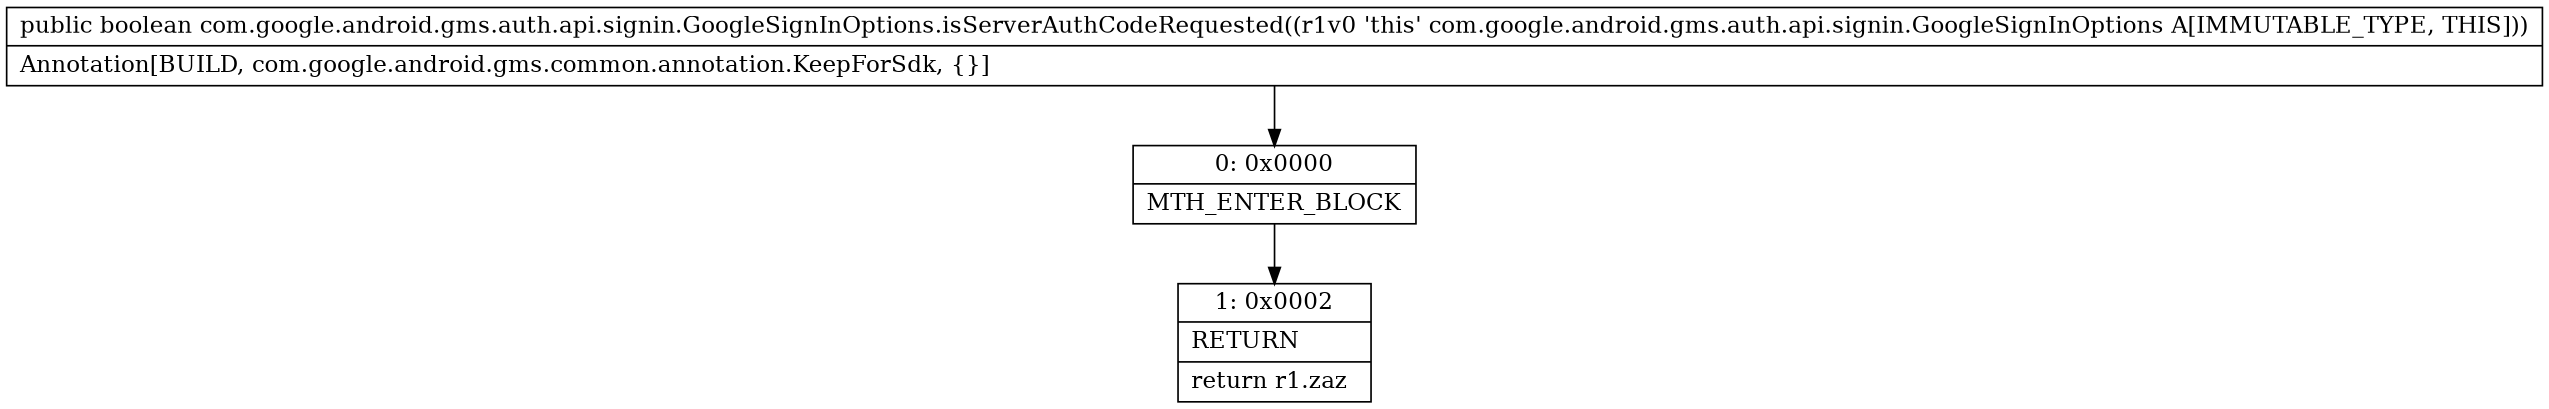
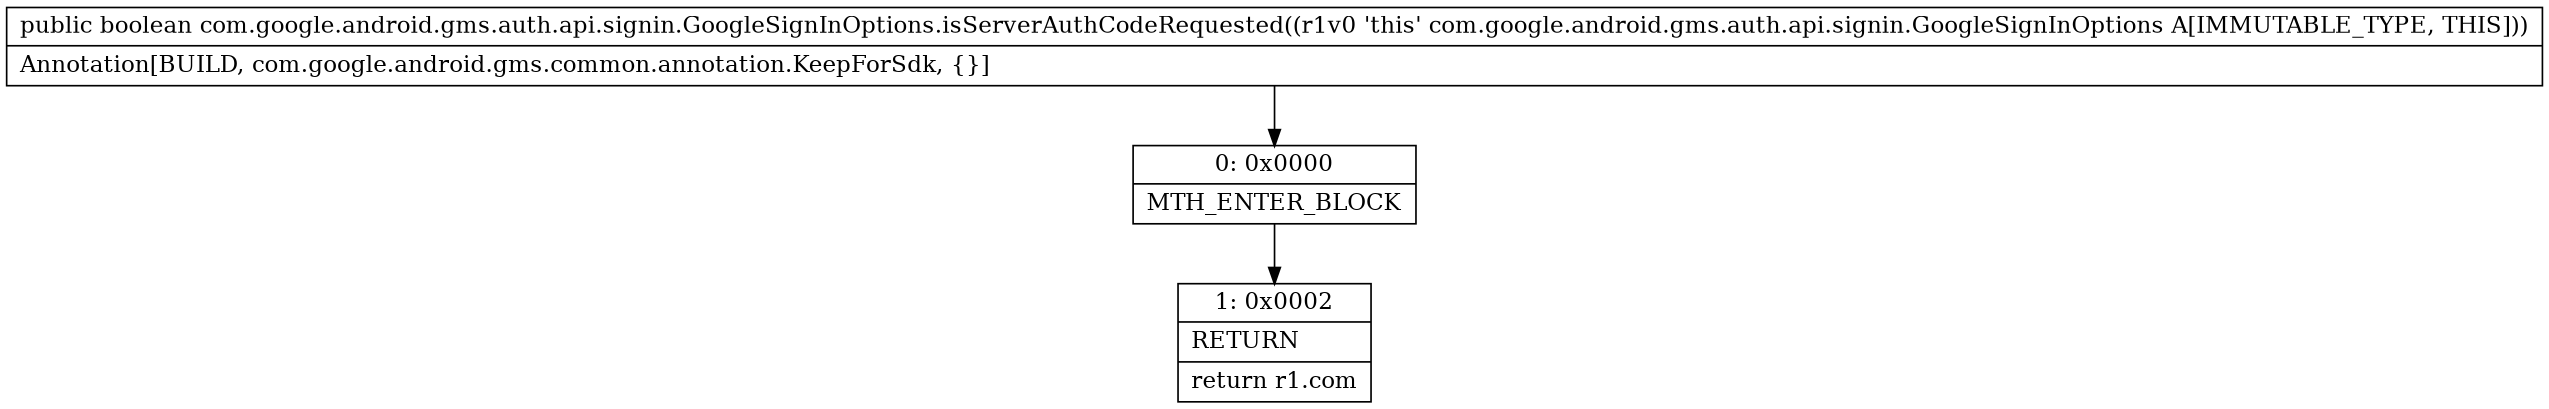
node "1: 0x0002": text "return r1.zaz" -> "return r1.com"
